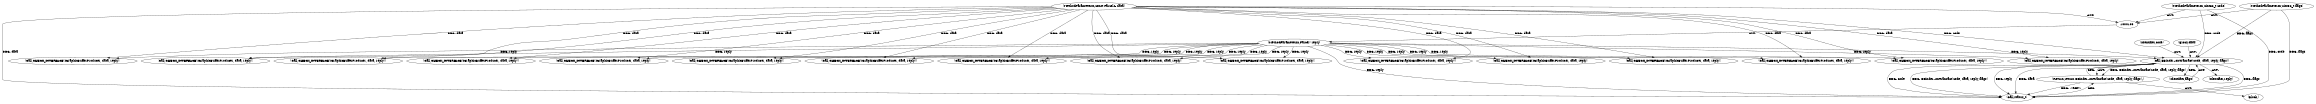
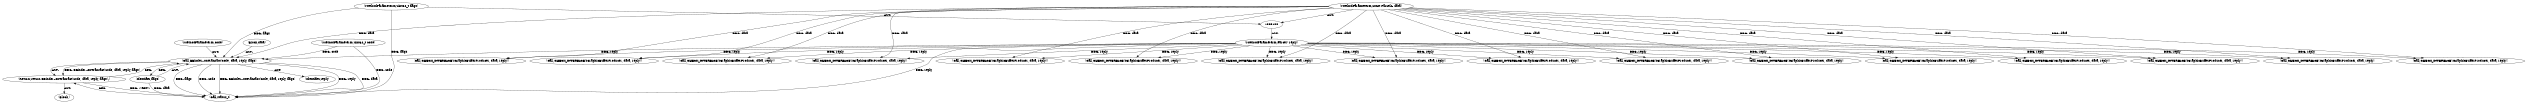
edge "(MethodParameterIn,uint32_t code)" -> "1000100": removed, label "AST:"
edge "(MethodParameterIn,const Parcel& data)" -> "(Call,BBinder::onTransact(code, data, reply, flags))": label "DDG: code" -> "DDG: data"
node "(Identifier,code)": label "(Identifier,code)" -> "(MethodParameterIn,code)"
edge "(MethodParameterIn,const Parcel& data)" -> "(Call,status_t)": now "(Identifier,flags)" -> "(Call,status_t)"
